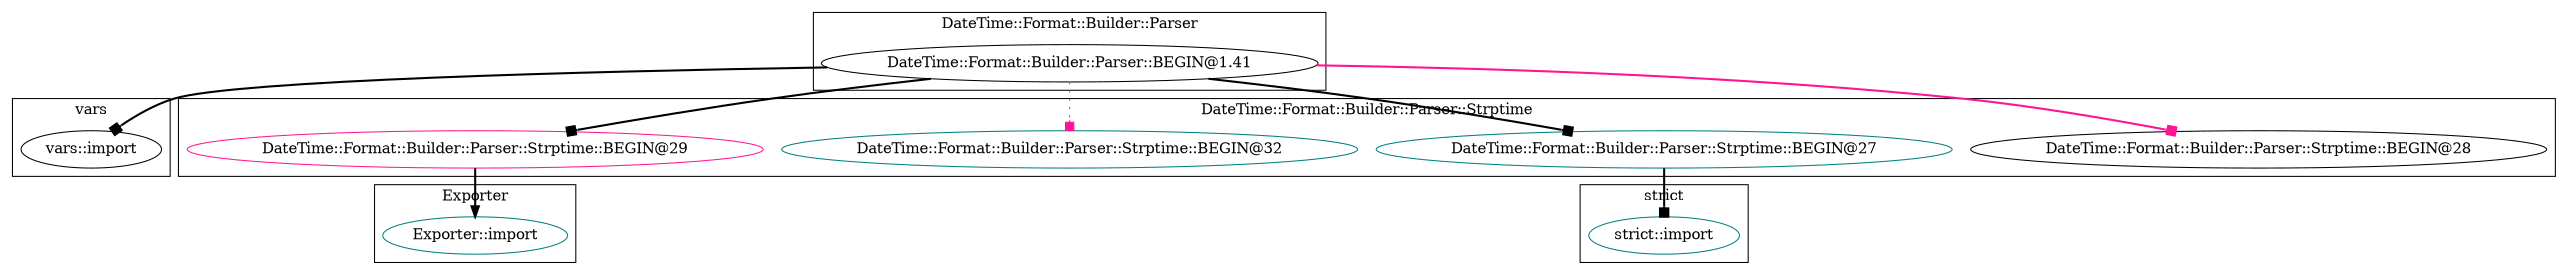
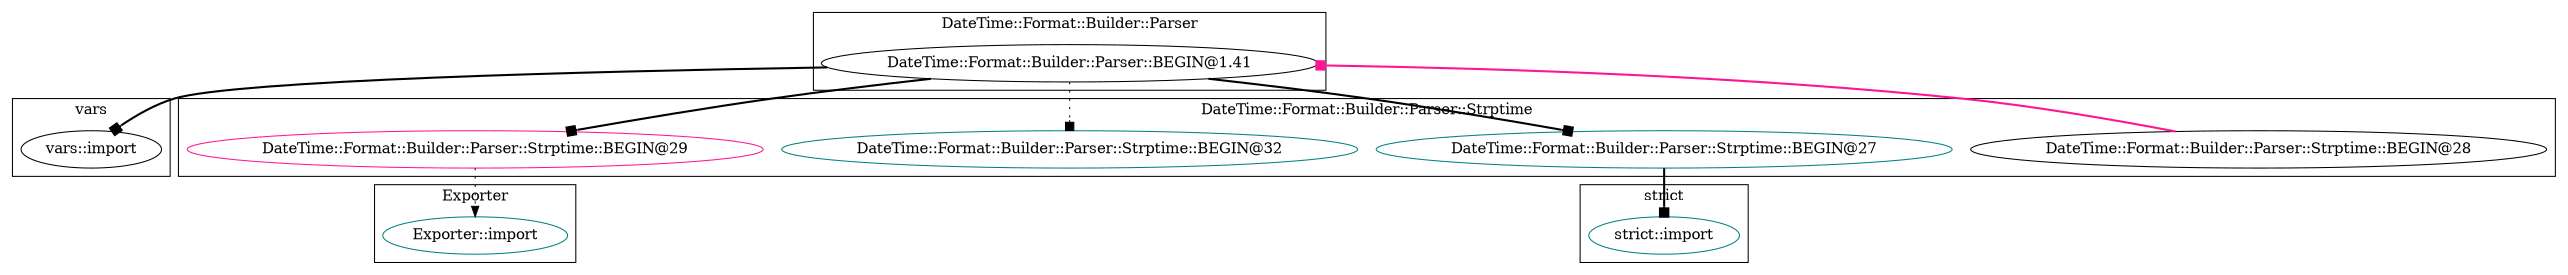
edge "DateTime::Format::Builder::Parser::BEGIN@1.41" -> "DateTime::Format::Builder::Parser::Strptime::BEGIN@28": reversed
edge "DateTime::Format::Builder::Parser::BEGIN@1.41" -> "DateTime::Format::Builder::Parser::Strptime::BEGIN@32": color deeppink -> black
edge "DateTime::Format::Builder::Parser::Strptime::BEGIN@29" -> "Exporter::import": style bold -> dotted
